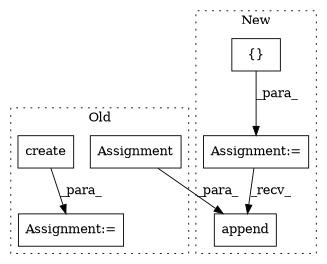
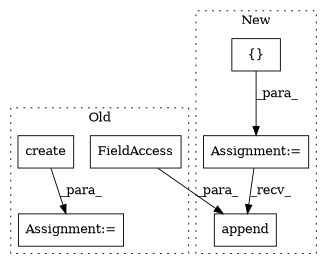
node "Assignment": label "Assignment" -> "FieldAccess"
